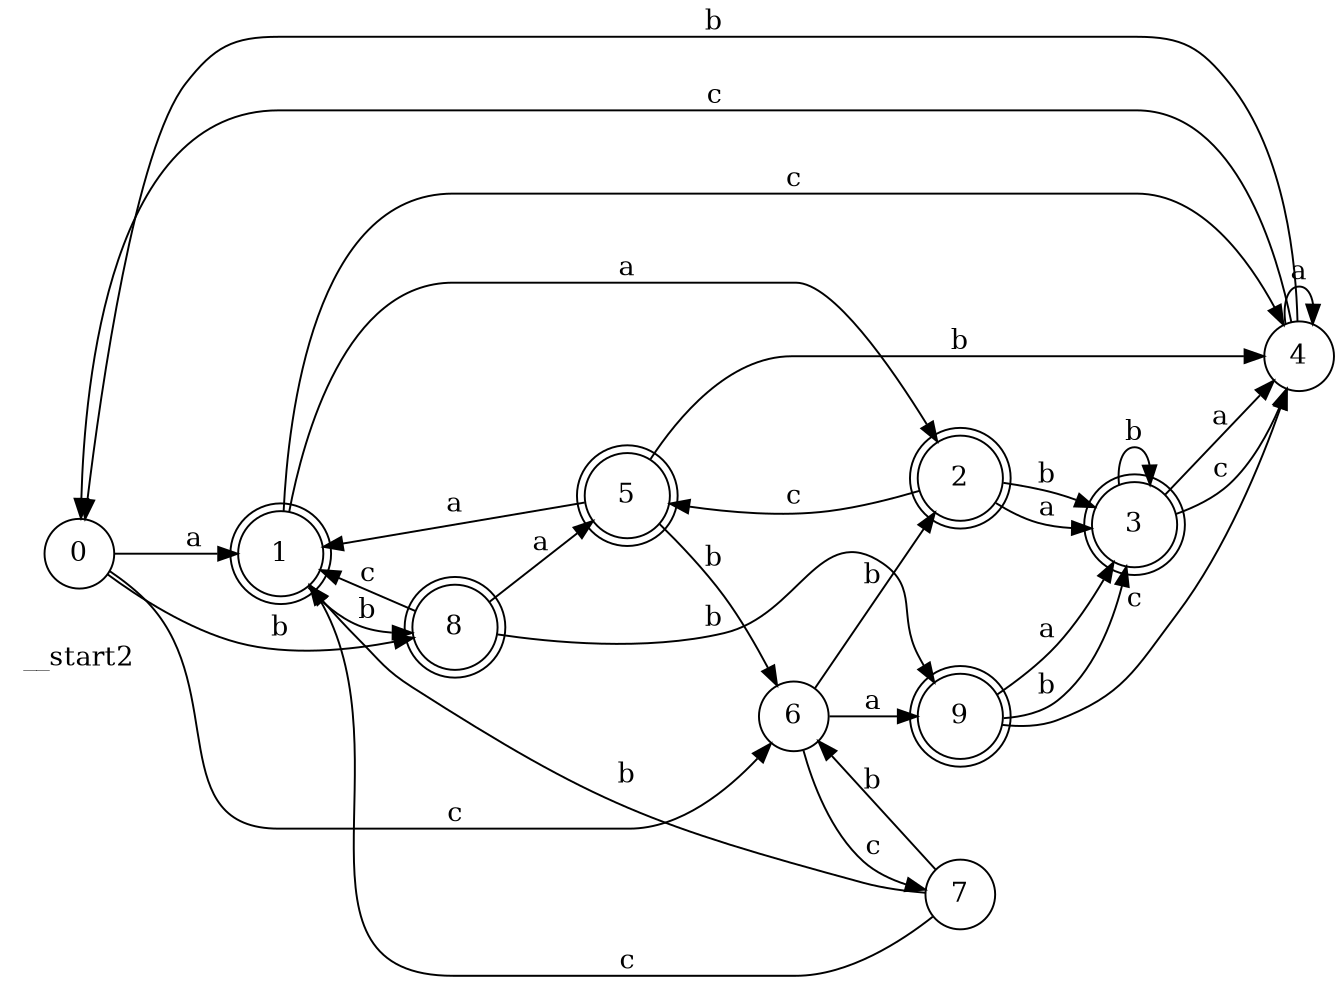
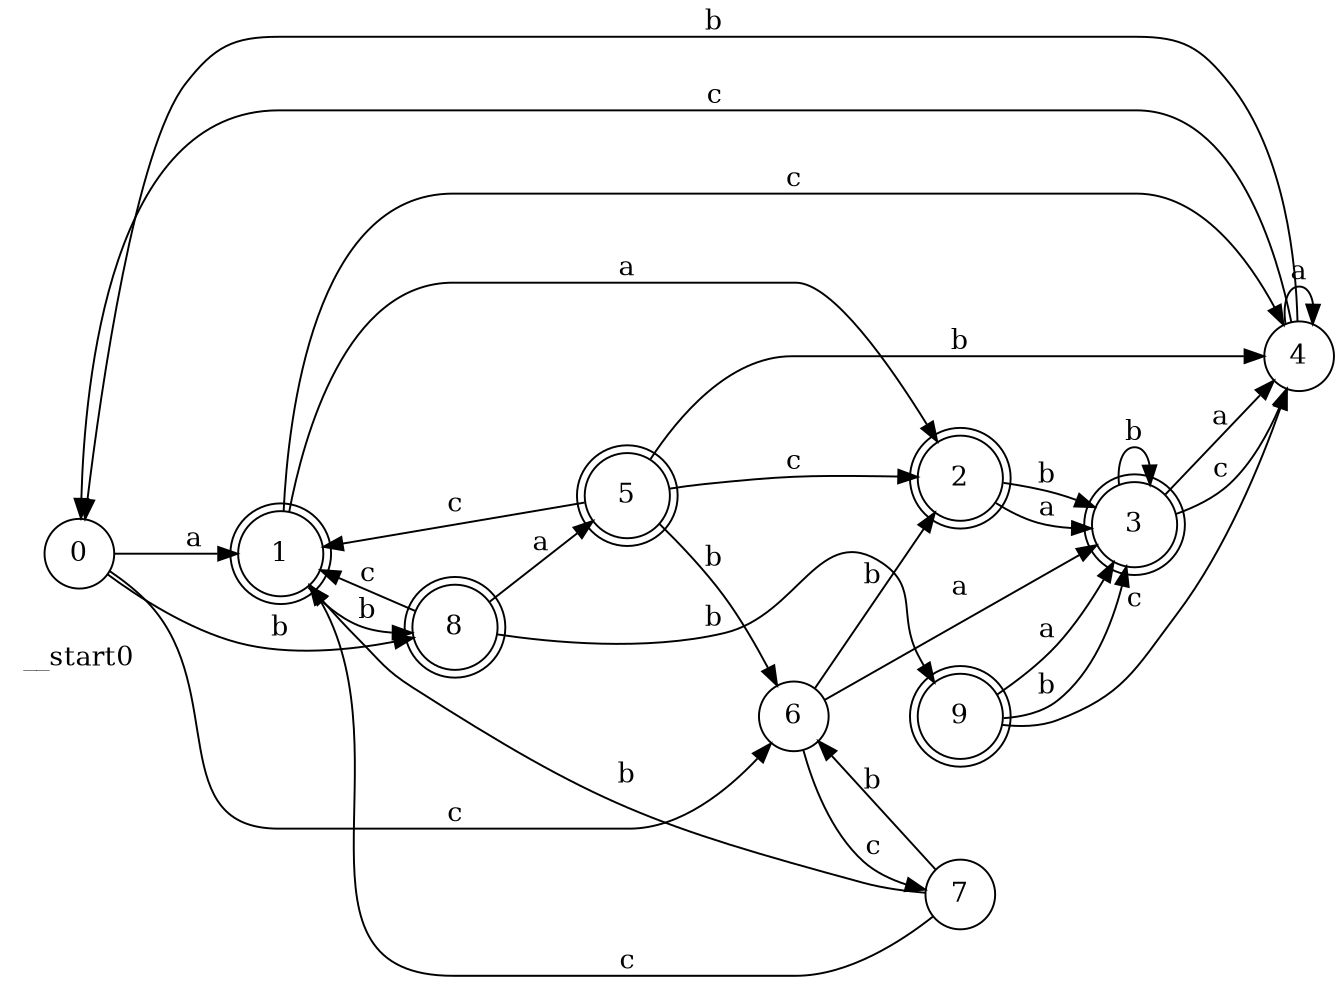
edge "5" -> "1": label "a" -> "c"
edge "2" -> "5": reversed
node "__start2": label "__start2" -> "__start0"
edge "6" -> "9": now "6" -> "3"
